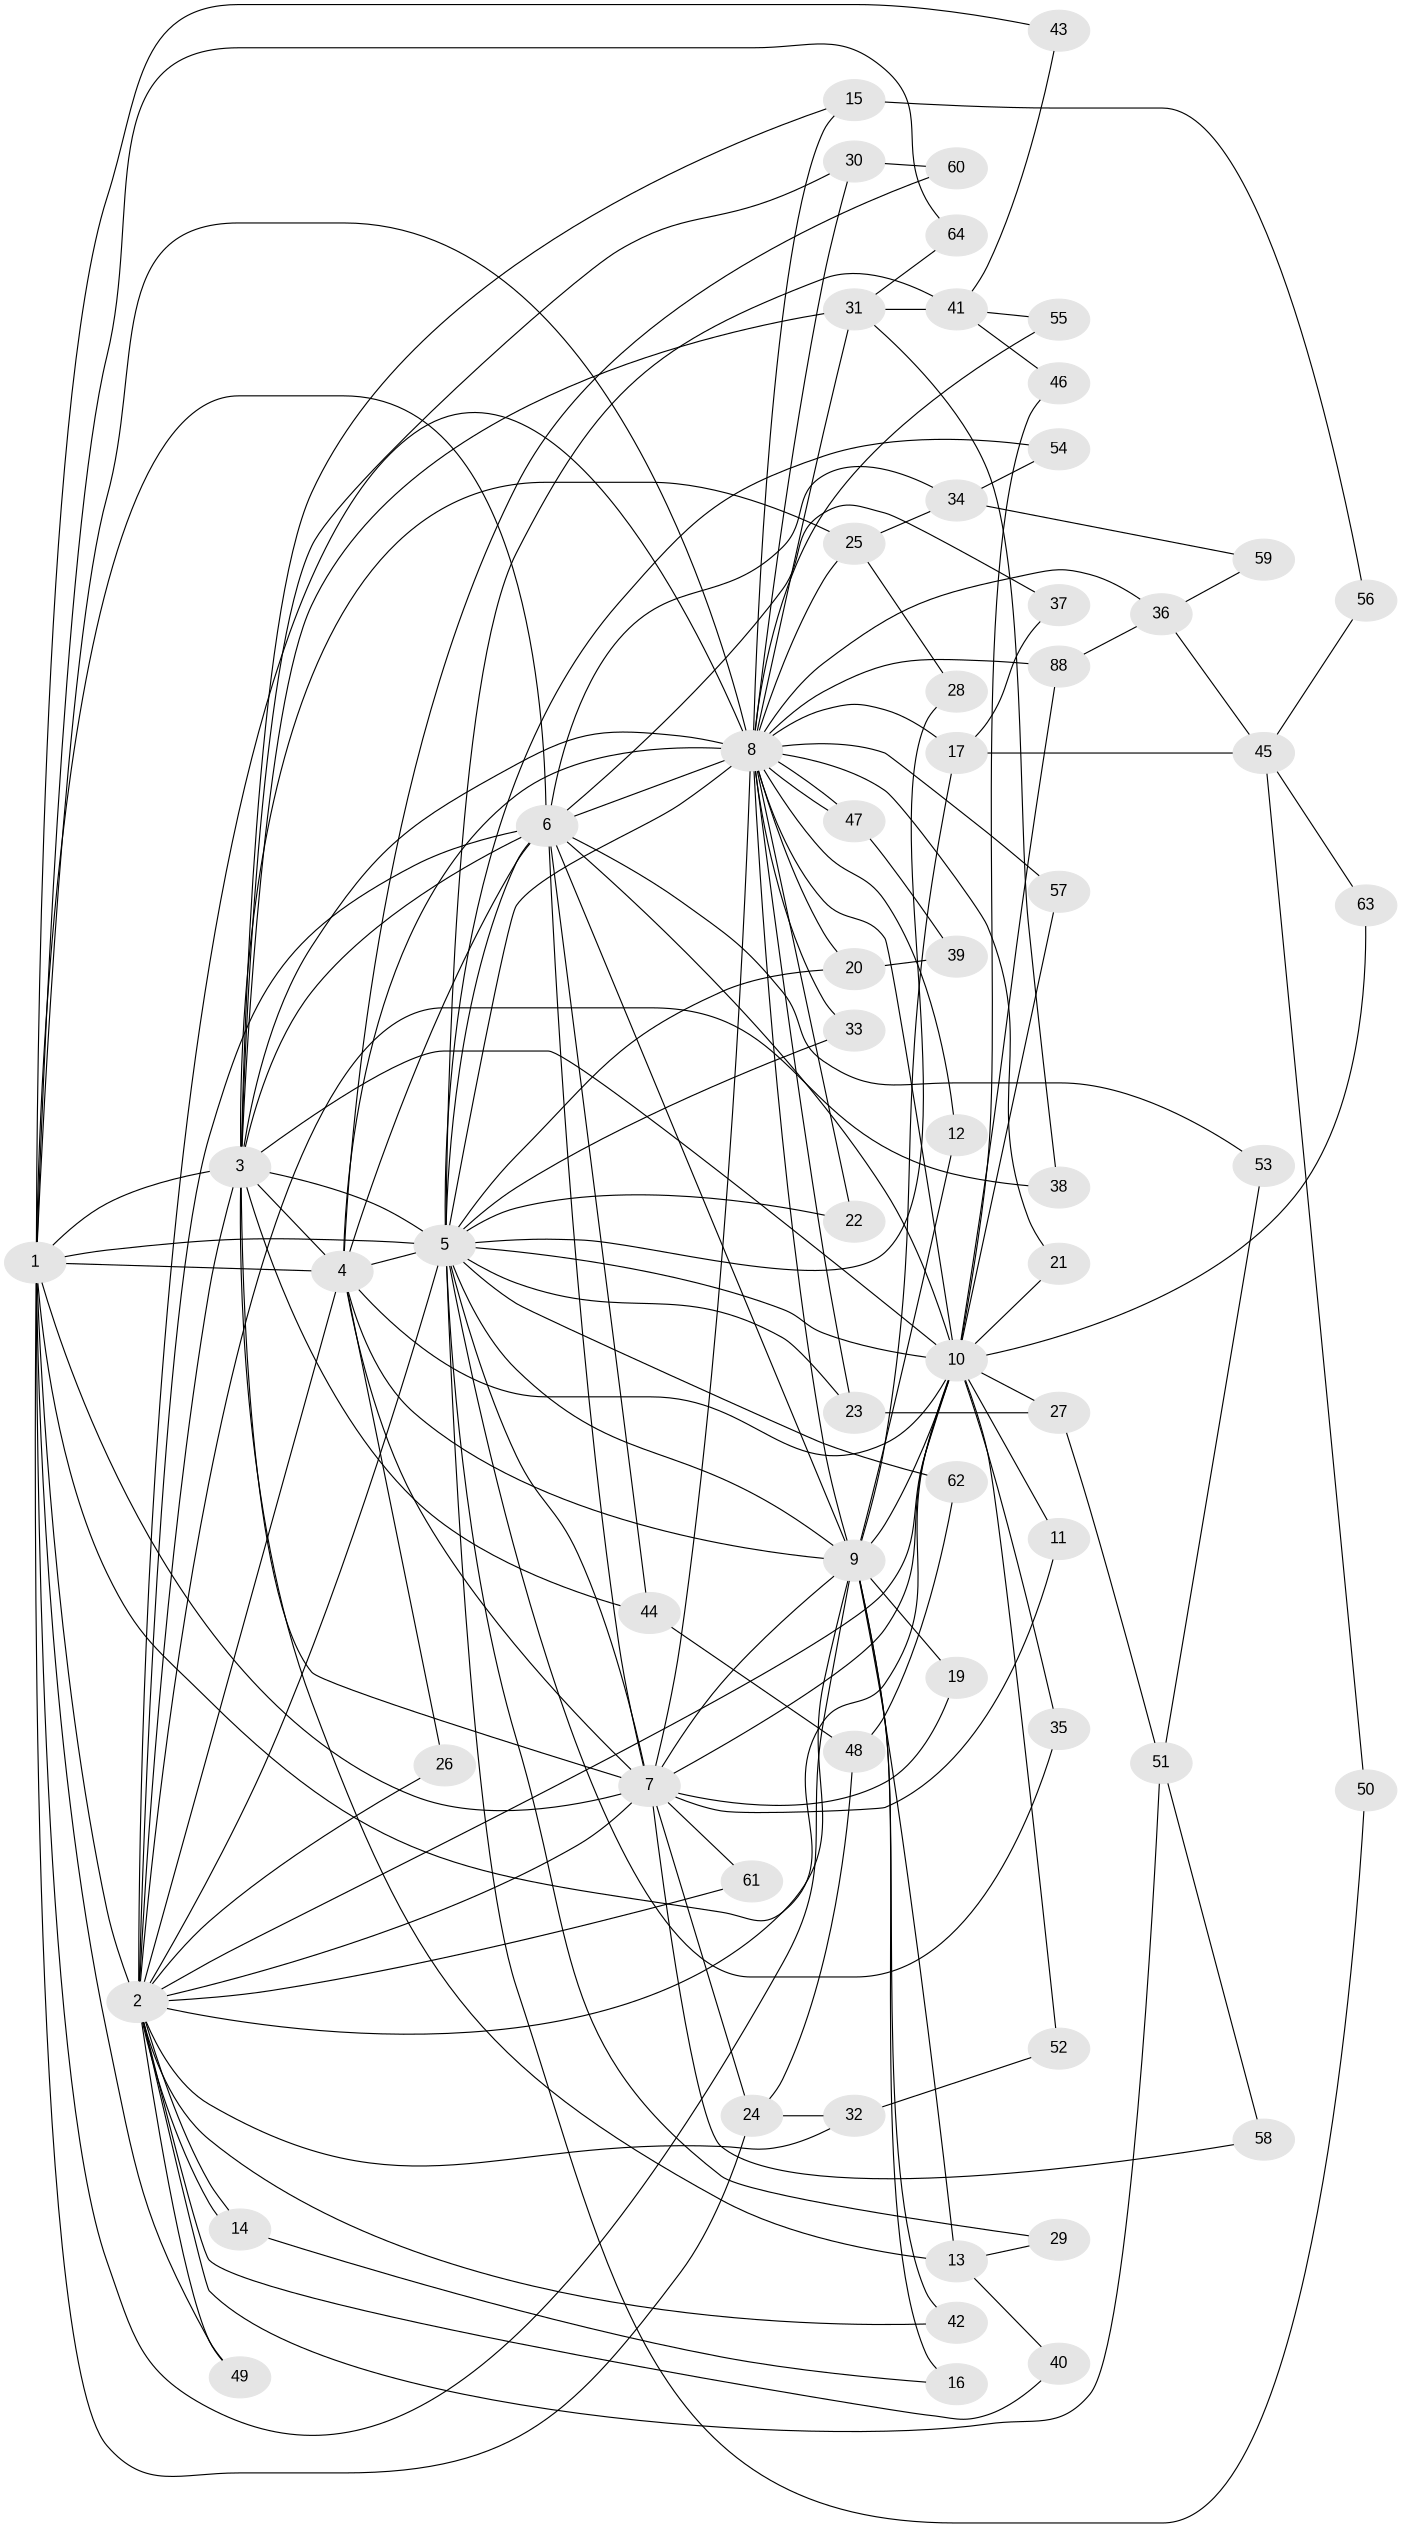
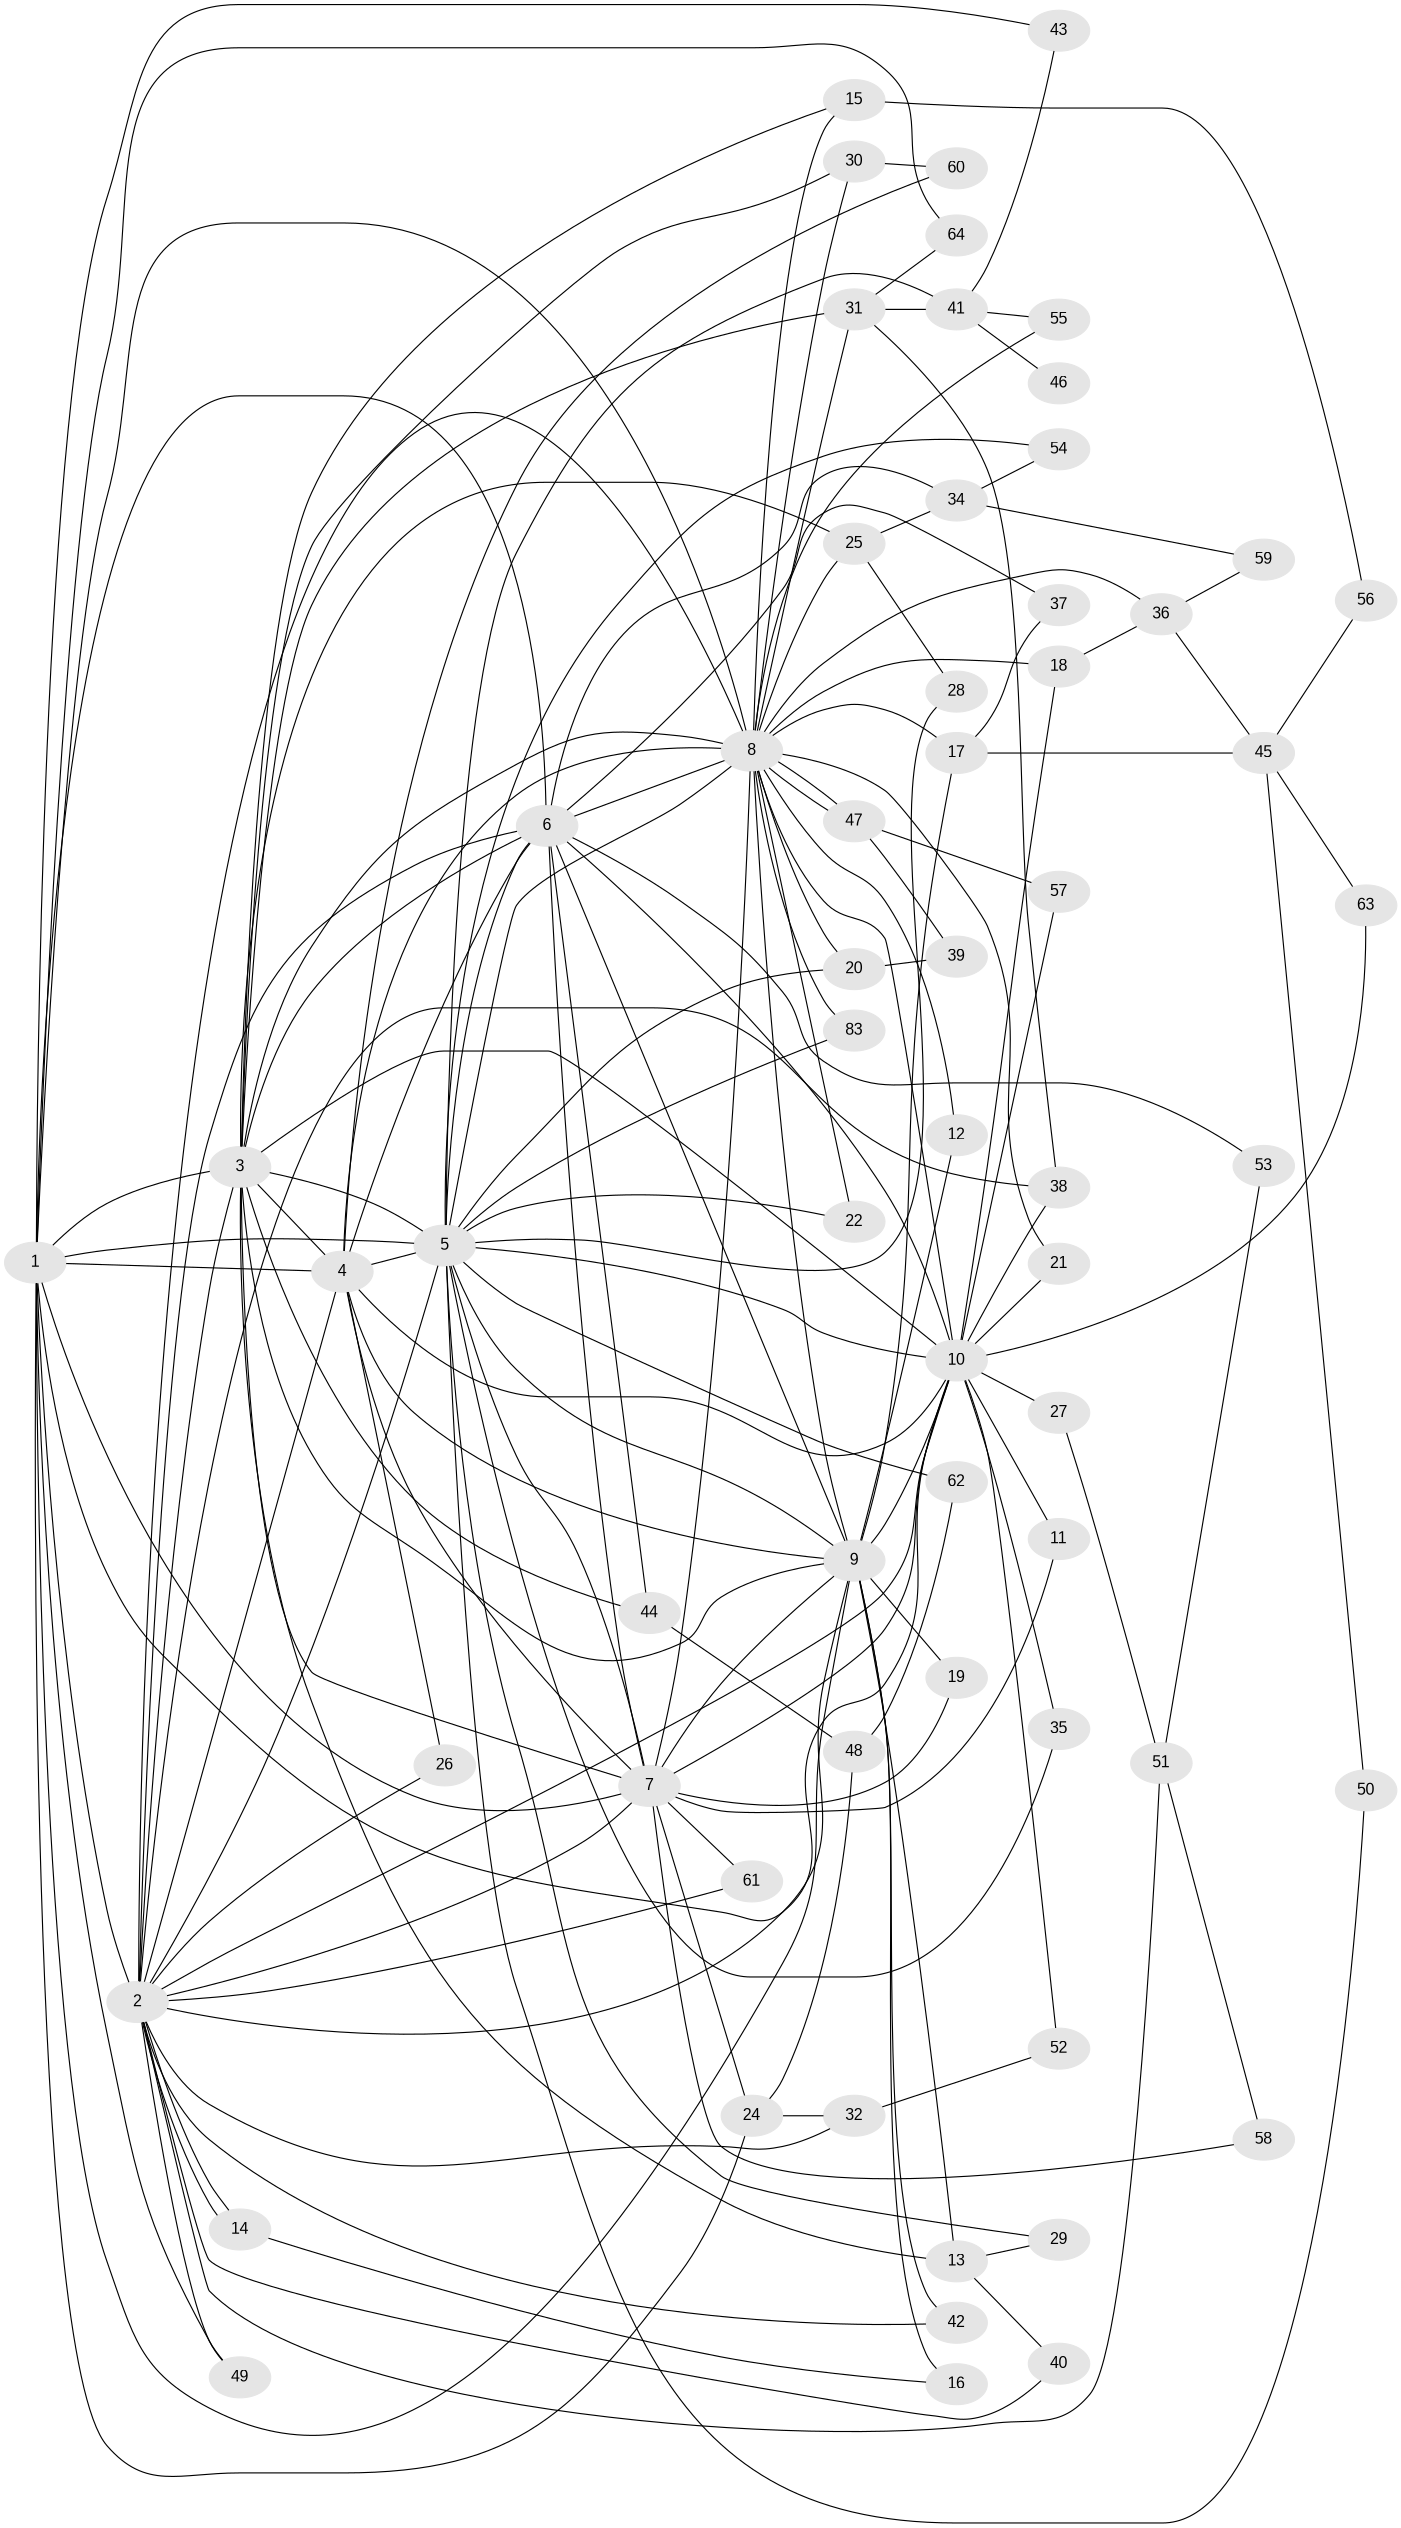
node "88": label "88" -> "18"
edge "8" -- "57": now "47" -- "57"
edge "46" -- "10": now "38" -- "10"
node "33": label "33" -> "83"
node "23": removed
edge "3" -- "9": added
